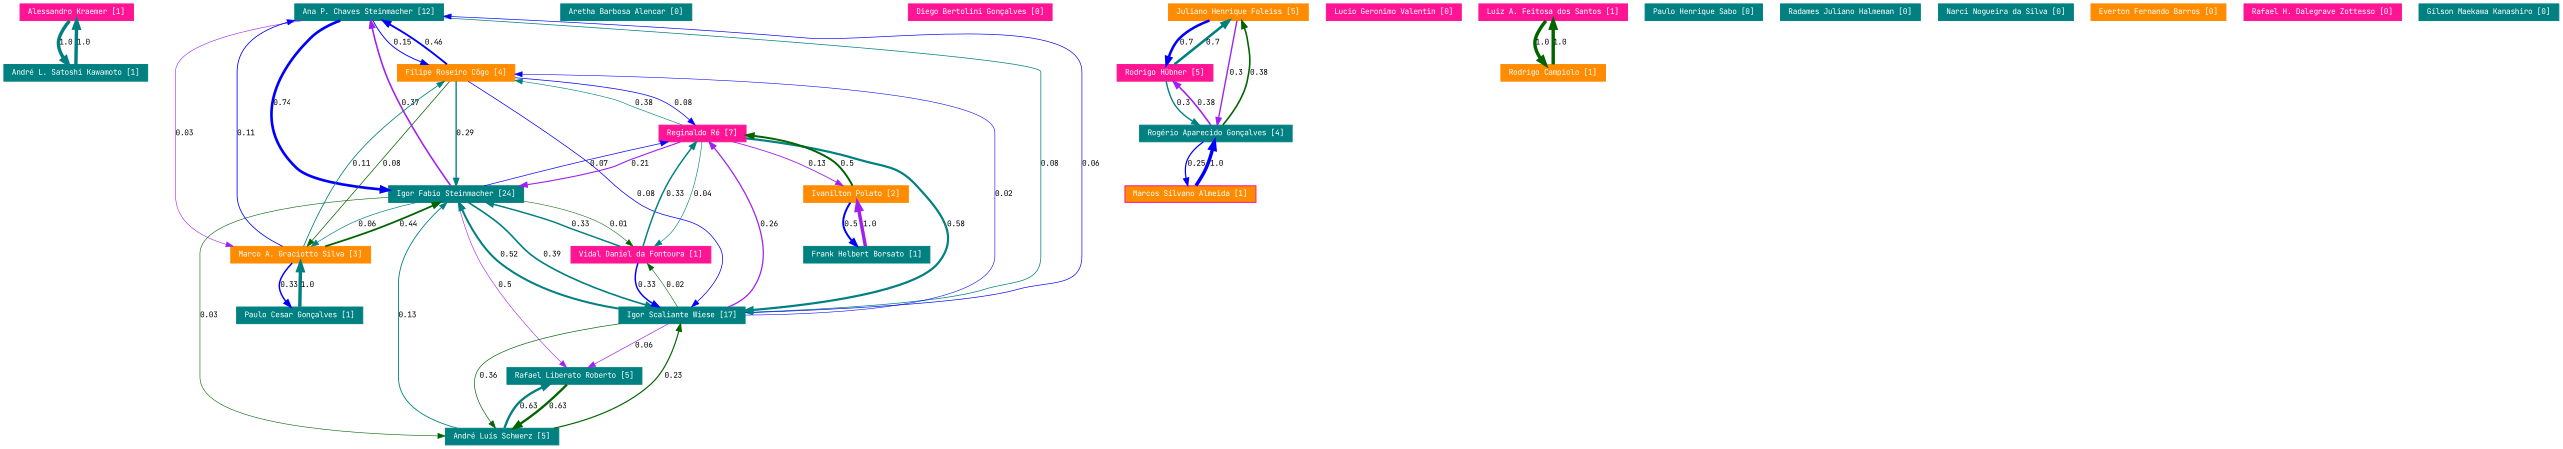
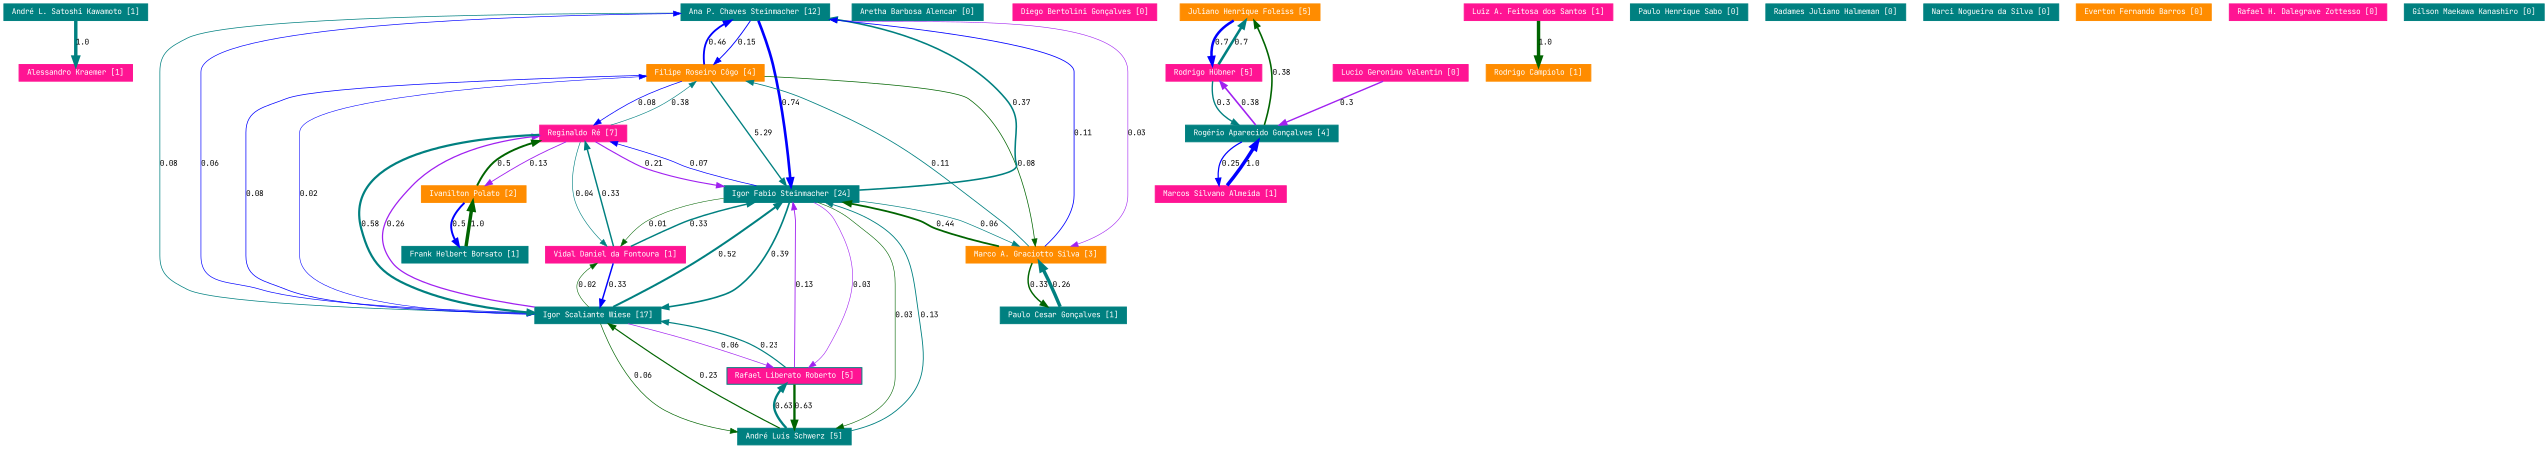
edge "Alessandro Kraemer [1]" -> "André L. Satoshi Kawamoto [1]": removed, label "1.0"
edge "Rodrigo Campiolo [1]" -> "Luiz A. Feitosa dos Santos [1]": removed, label "1.0"
edge "Juliano Henrique Foleiss [5]" -> "Rogério Aparecido Gonçalves [4]": now "Lucio Geronimo Valentin [0]" -> "Rogério Aparecido Gonçalves [4]"
edge "Igor Fabio Steinmacher [24]" -> "Ana P. Chaves Steinmacher [12]": color purple -> teal
edge "Filipe Roseiro Côgo [4]" -> "Igor Fabio Steinmacher [24]": label "0.29" -> "5.29"
node "Marcos Silvano Almeida [1]": fillcolor darkorange -> deeppink
edge "Frank Helbert Borsato [1]" -> "Ivanilton Polato [2]": color purple -> darkgreen
edge "Marco A. Graciotto Silva [3]" -> "Paulo Cesar Gonçalves [1]": color blue -> darkgreen
edge "Paulo Cesar Gonçalves [1]" -> "Marco A. Graciotto Silva [3]": label "1.0" -> "0.26"
edge "Igor Fabio Steinmacher [24]" -> "Rafael Liberato Roberto [5]": label "0.5" -> "0.03"
edge "Rafael Liberato Roberto [5]" -> "Igor Fabio Steinmacher [24]": added, label "0.13"
edge "Rafael Liberato Roberto [5]" -> "Igor Scaliante Wiese [17]": added, label "0.23"
edge "Igor Scaliante Wiese [17]" -> "André Luís Schwerz [5]": label "0.36" -> "0.06"
node "Rafael Liberato Roberto [5]": fillcolor teal -> deeppink
